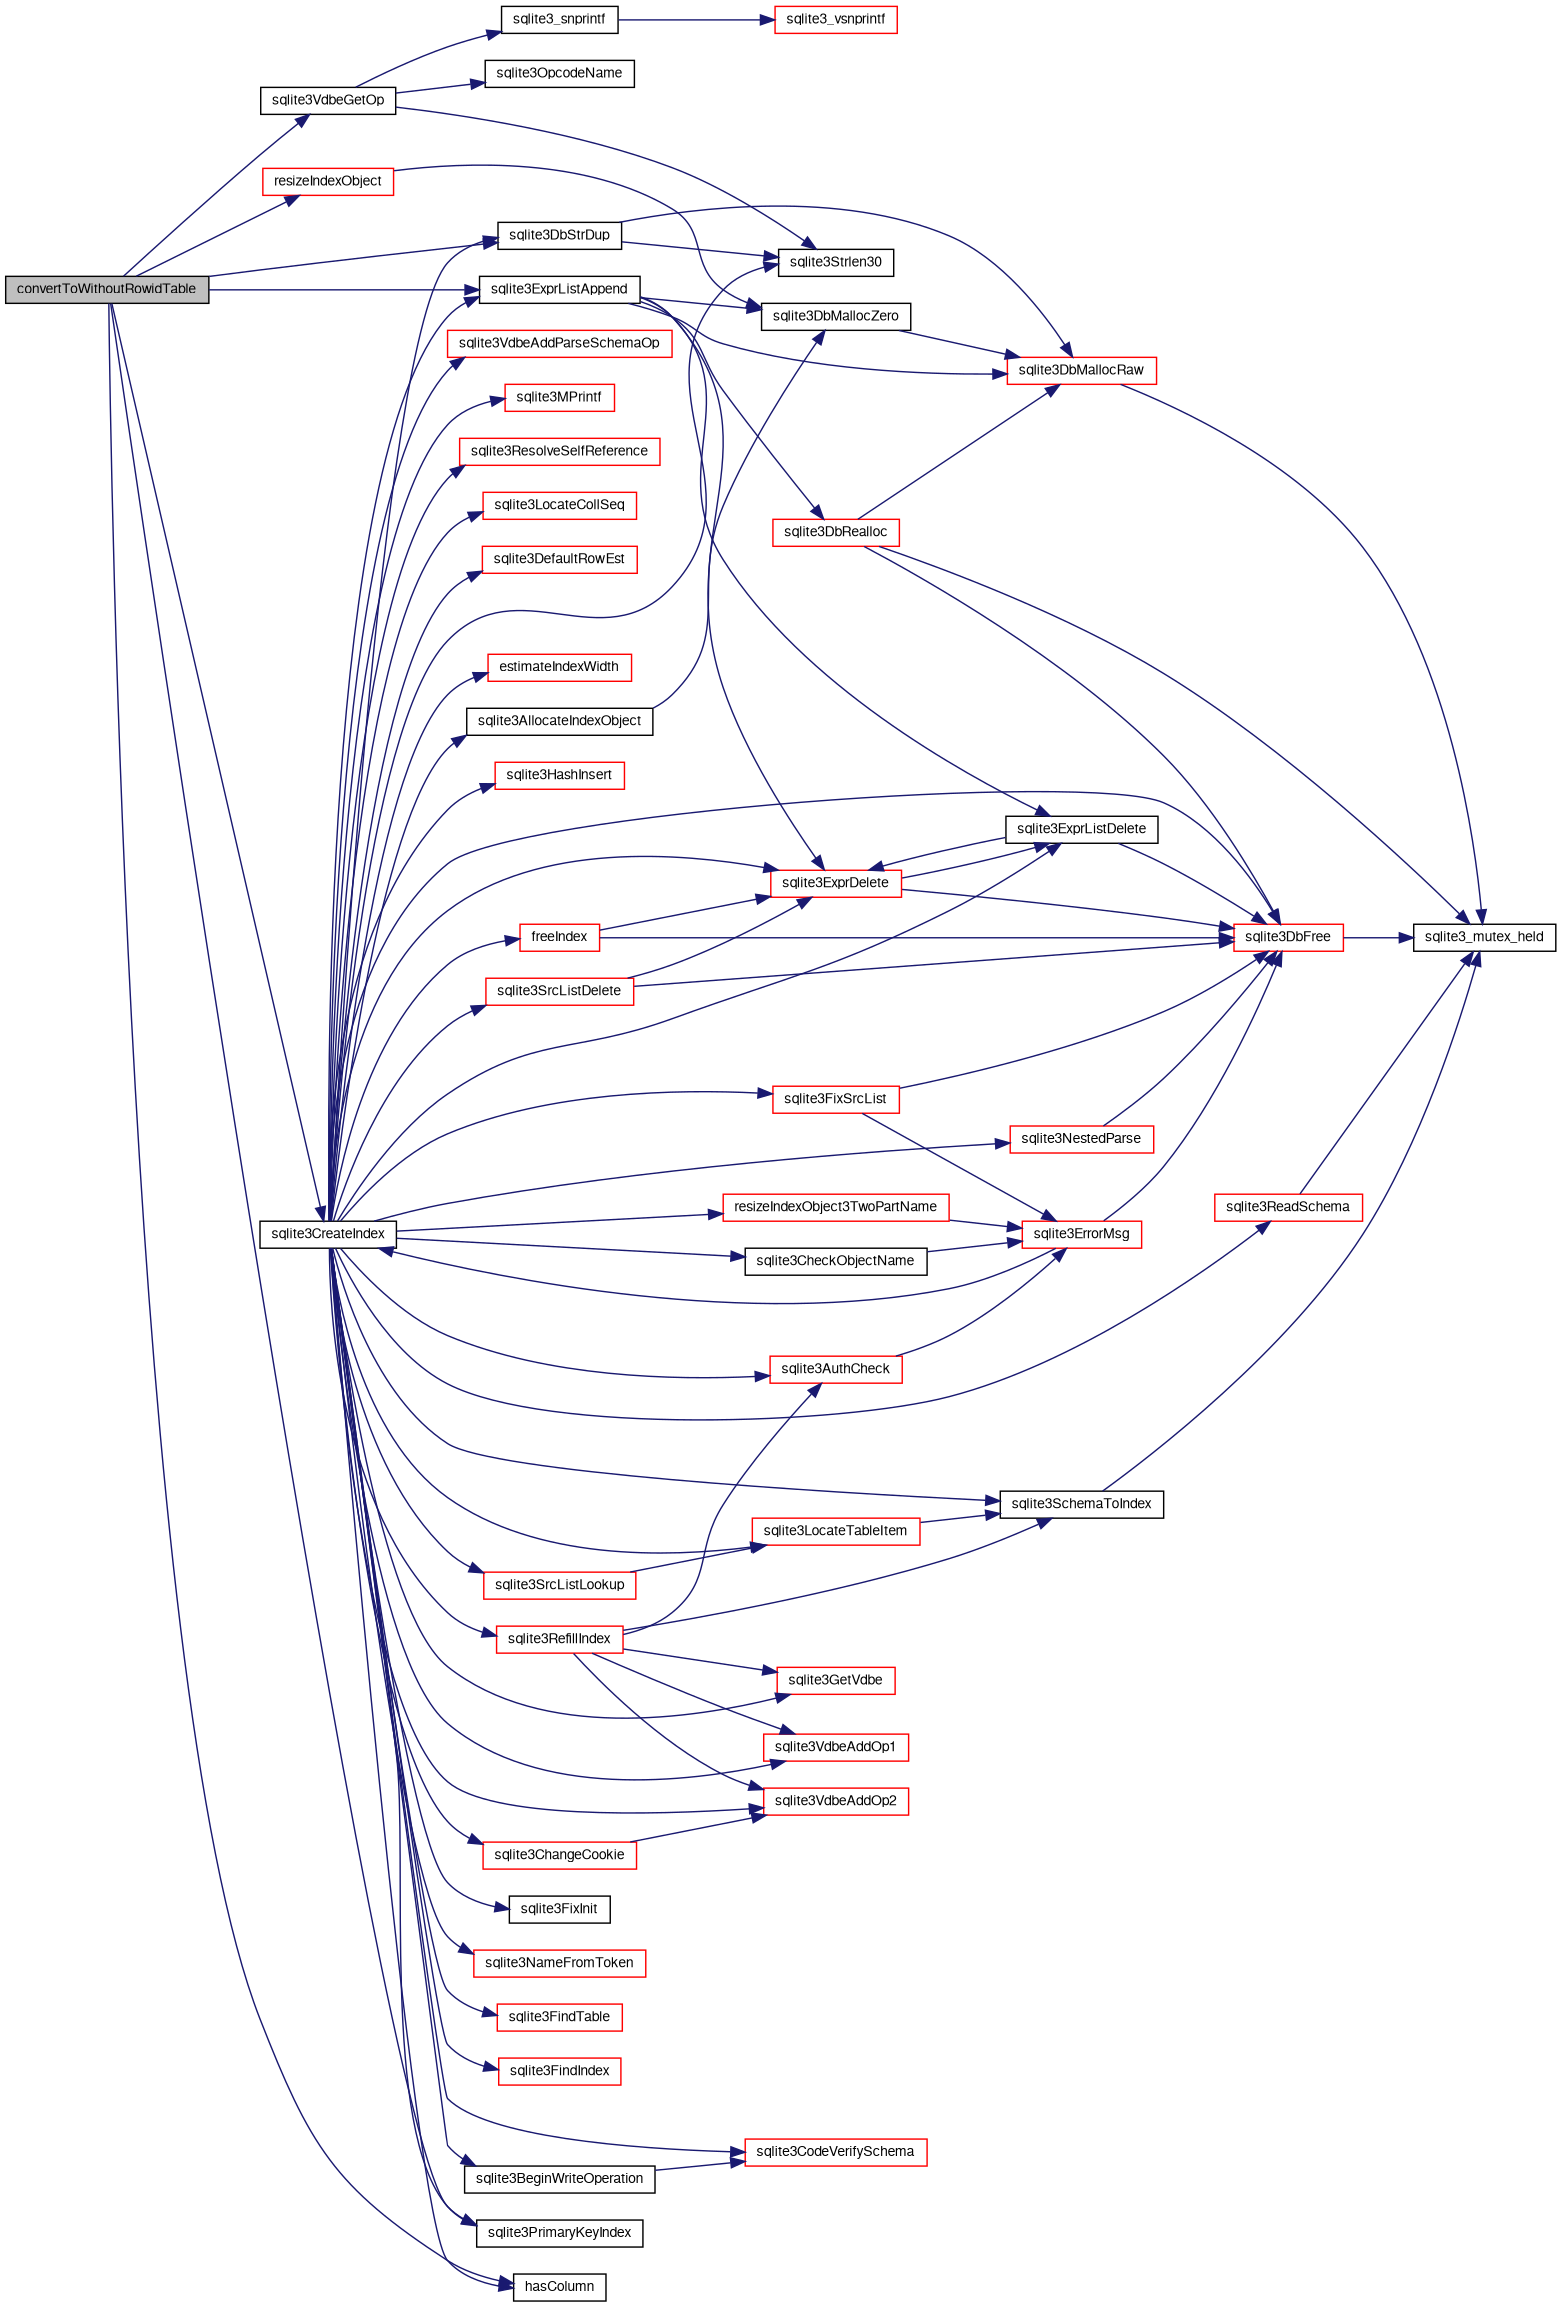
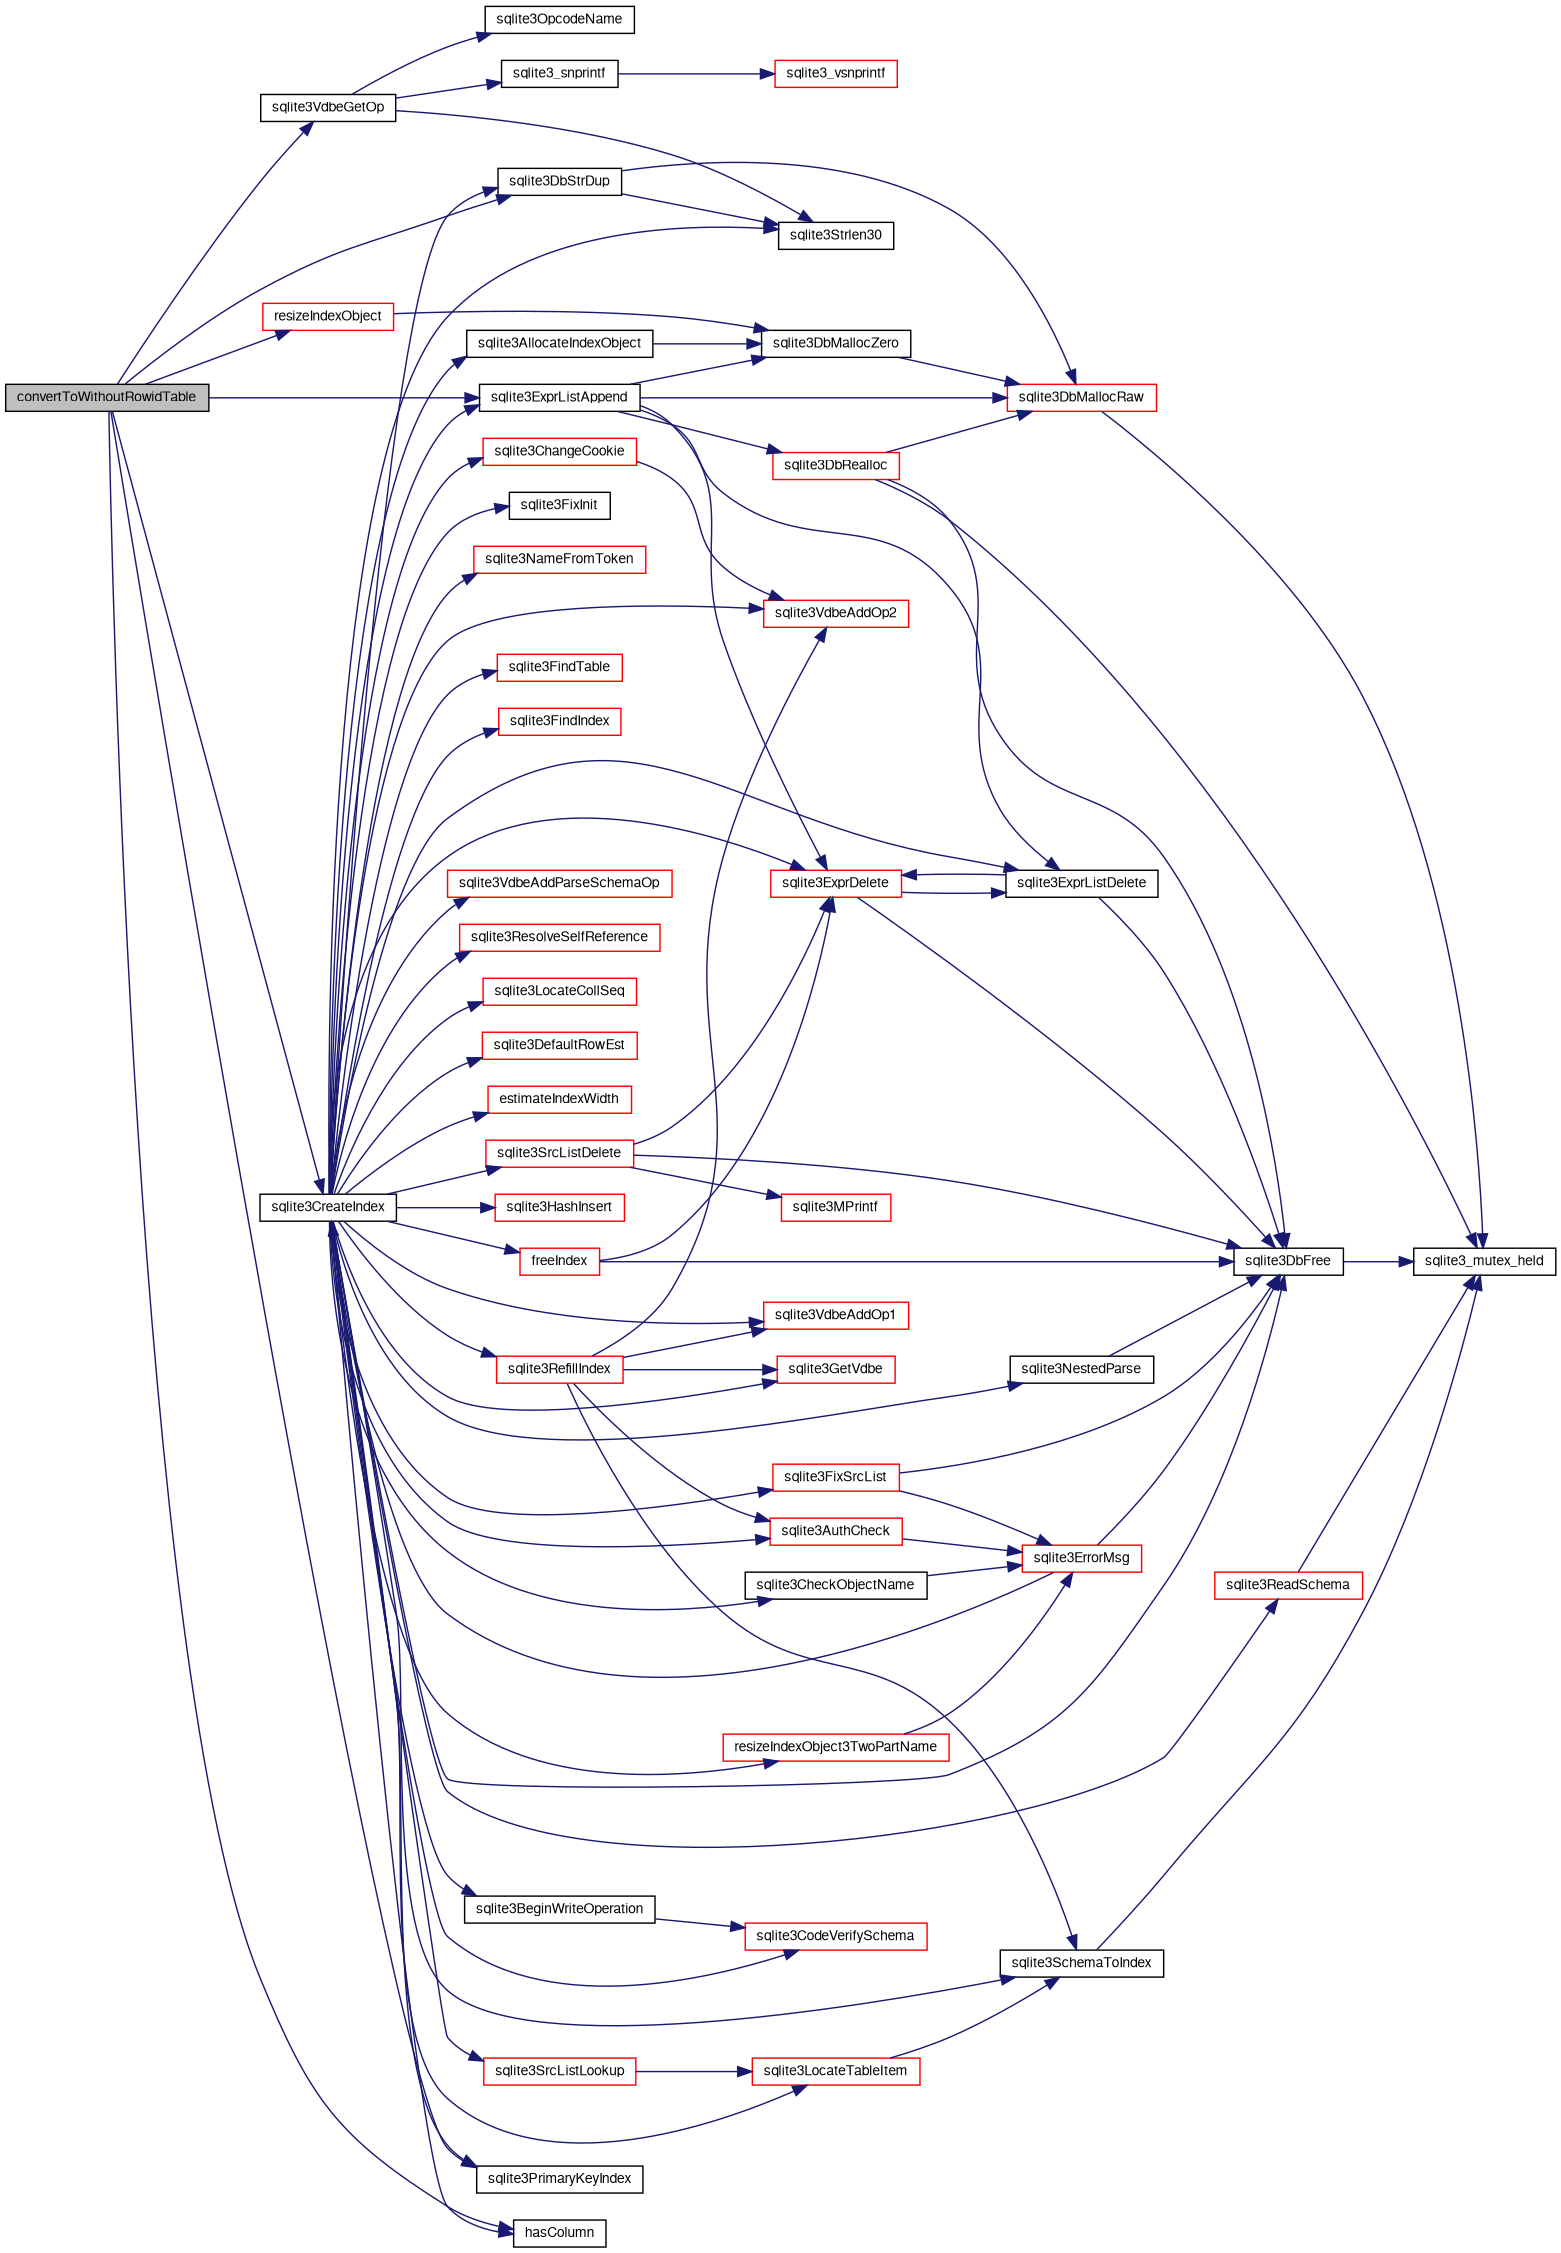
edge "sqlite3CreateIndex" -> "sqlite3MPrintf": now "sqlite3SrcListDelete" -> "sqlite3MPrintf"
node "sqlite3DbFree": color red -> black
node "sqlite3NestedParse": color red -> black
